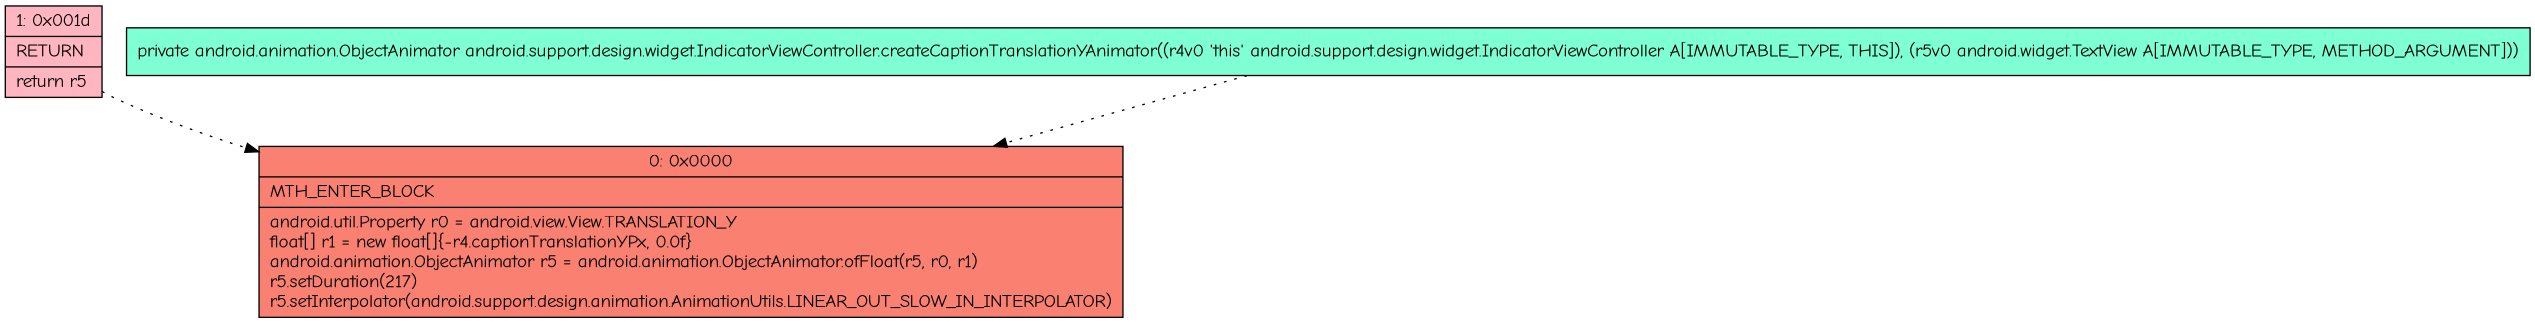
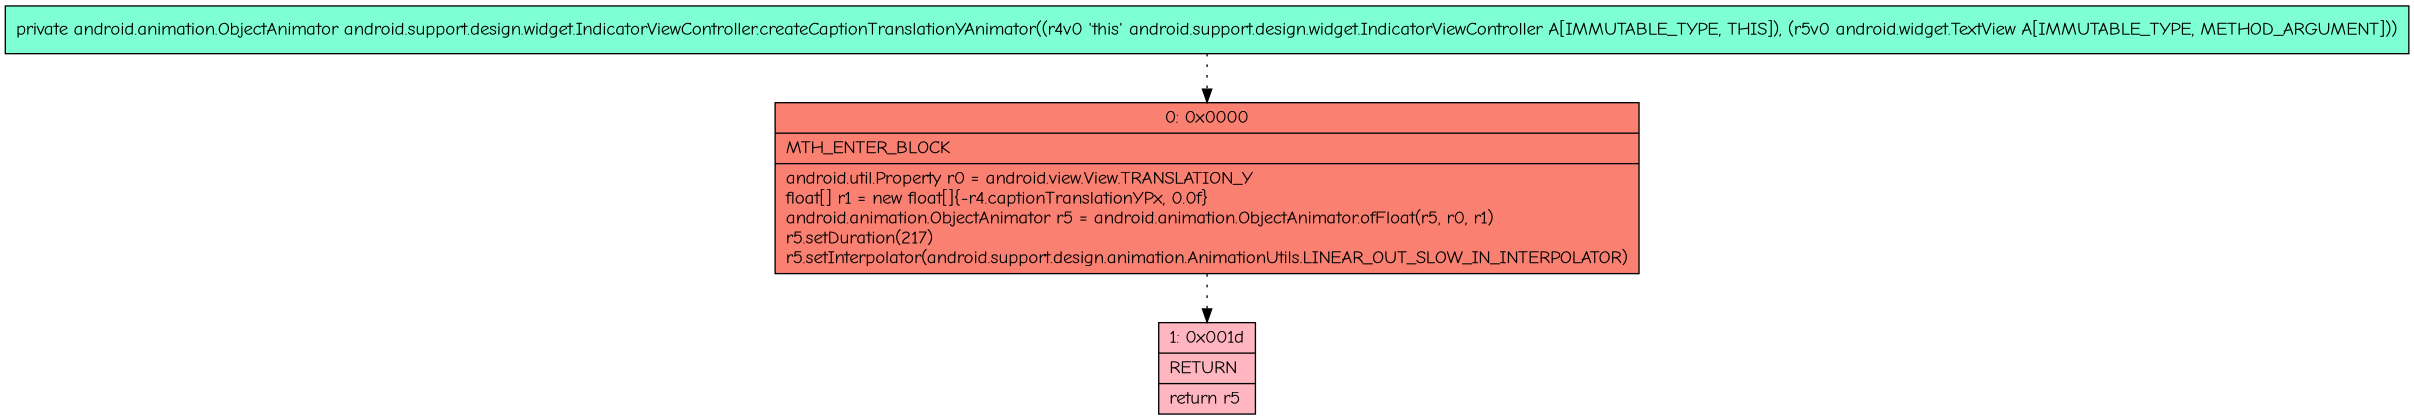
edge "1: 0x001d" -> "0: 0x0000": reversed
